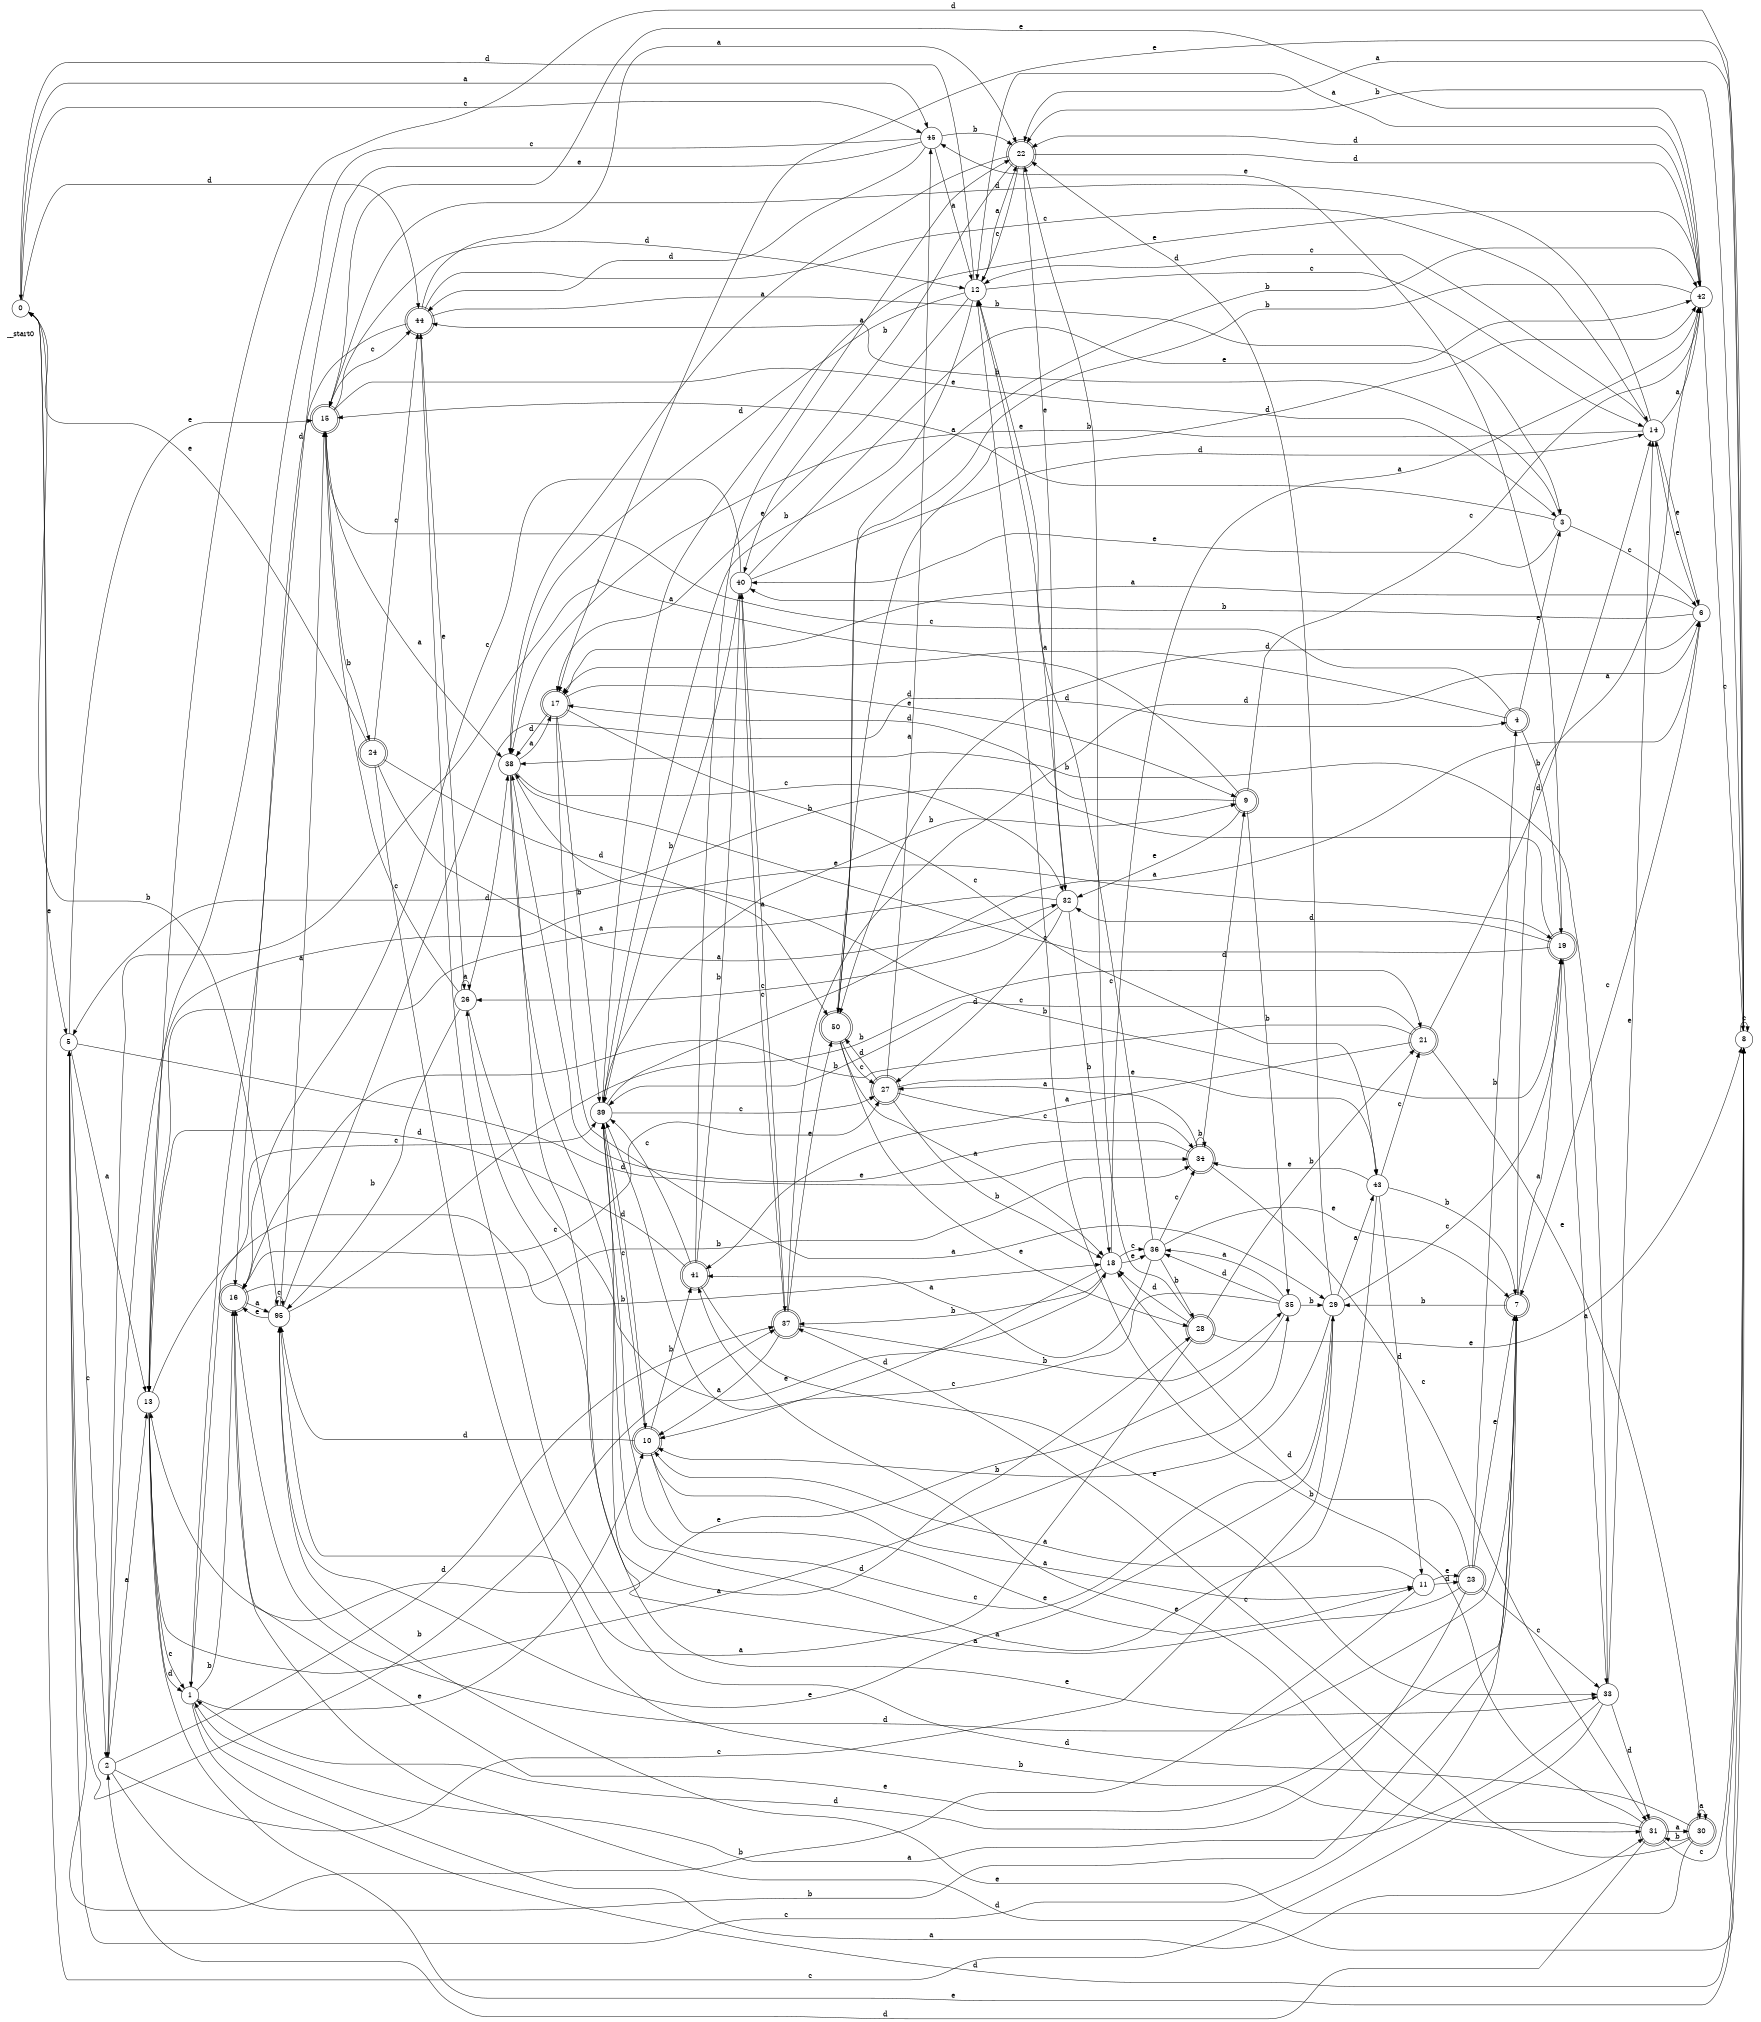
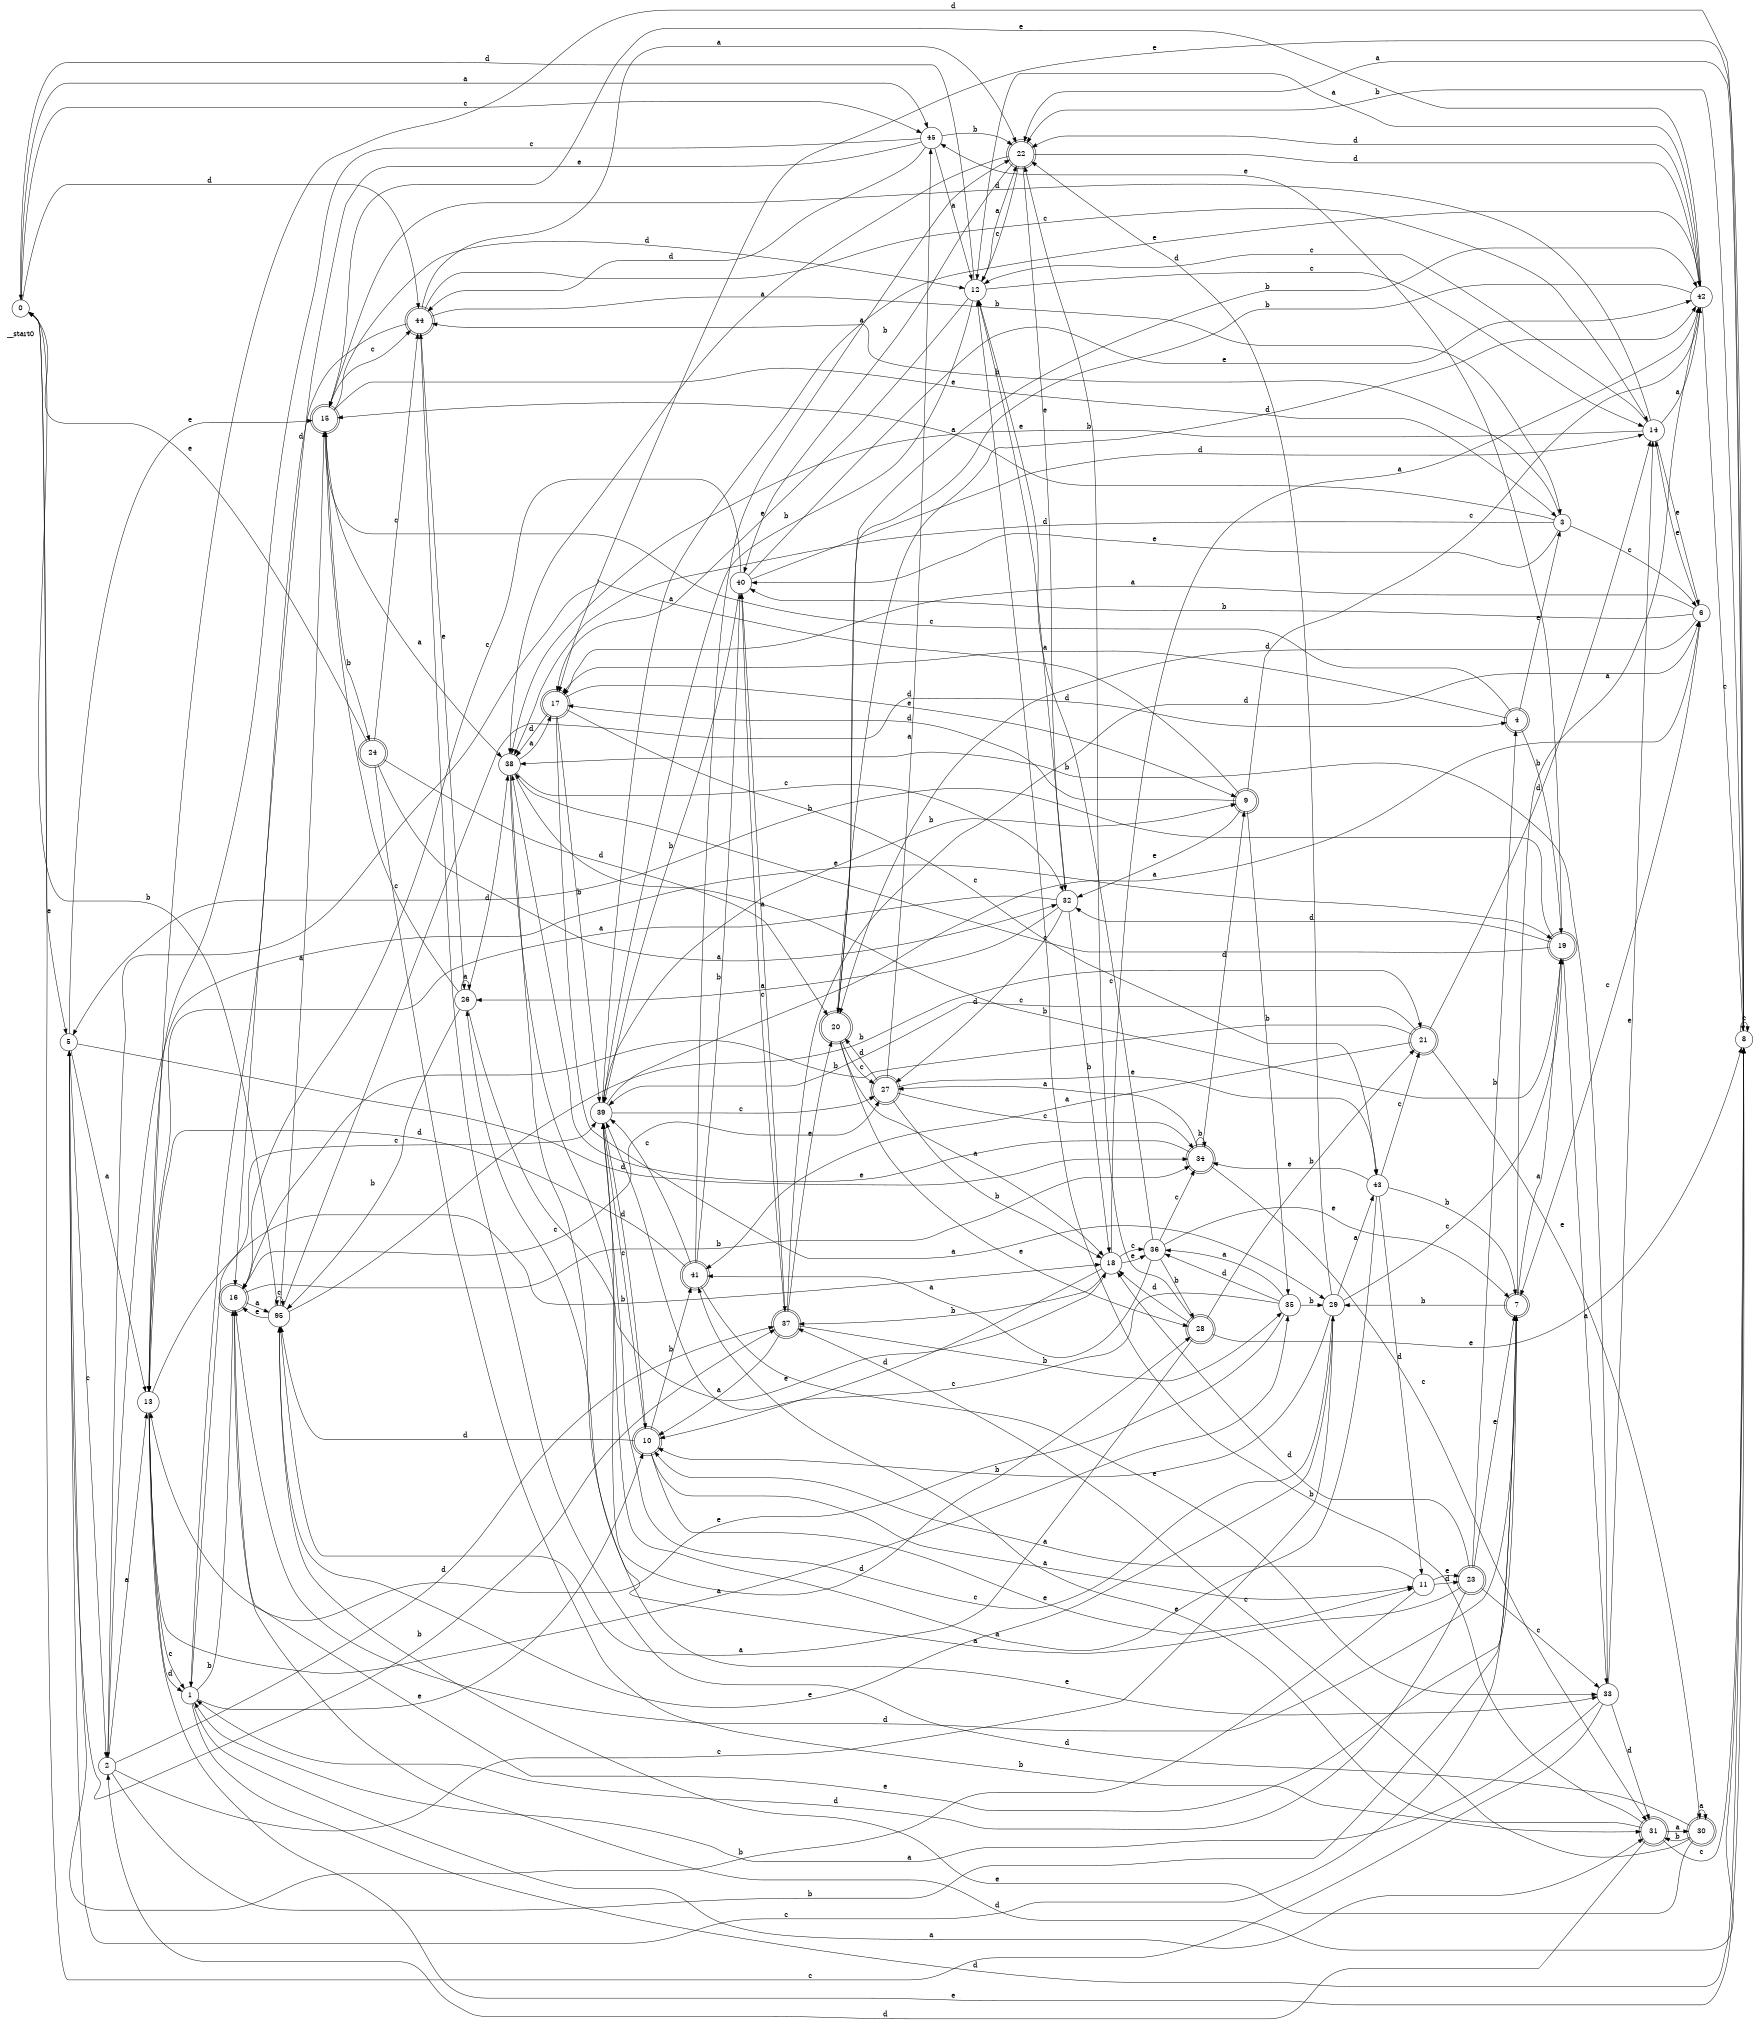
edge "12" -> "38": now "3" -> "38"
edge "32" -> "26": label "c" -> "a"
node "50": label "50" -> "20"
